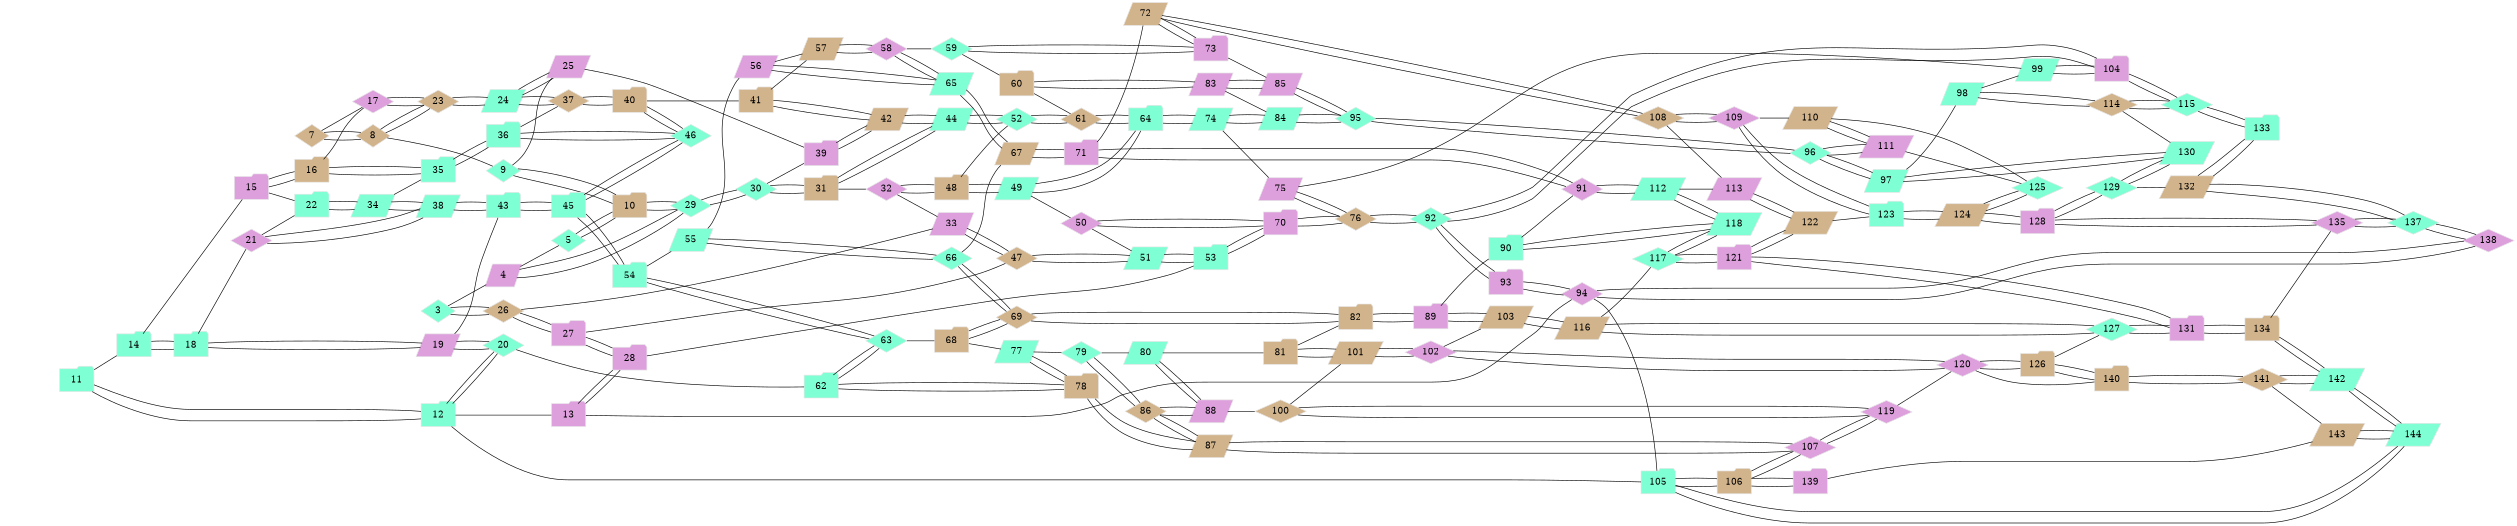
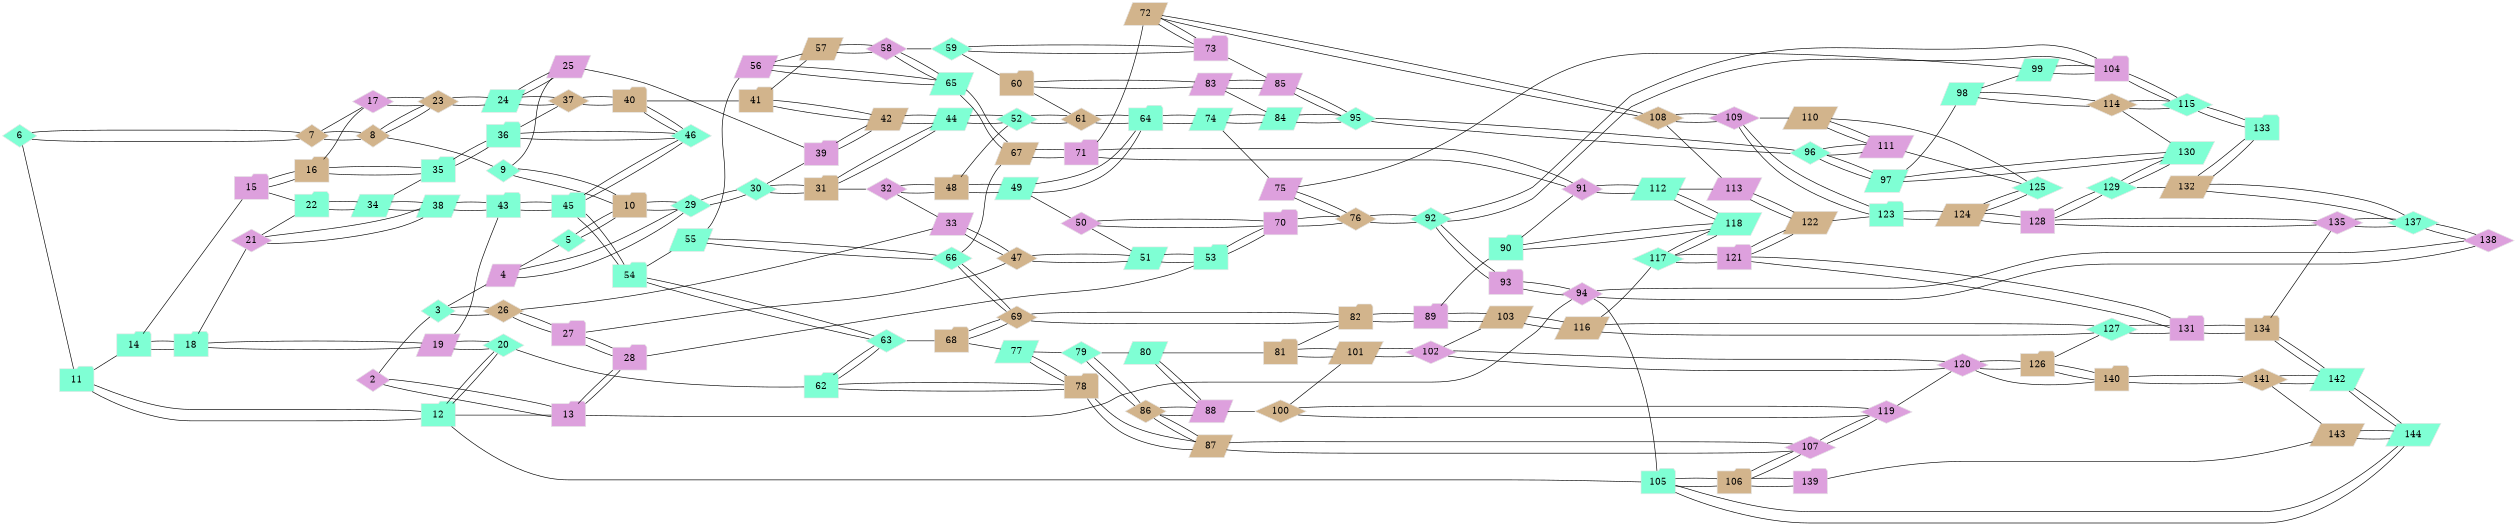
node "6": added
node "2": added
